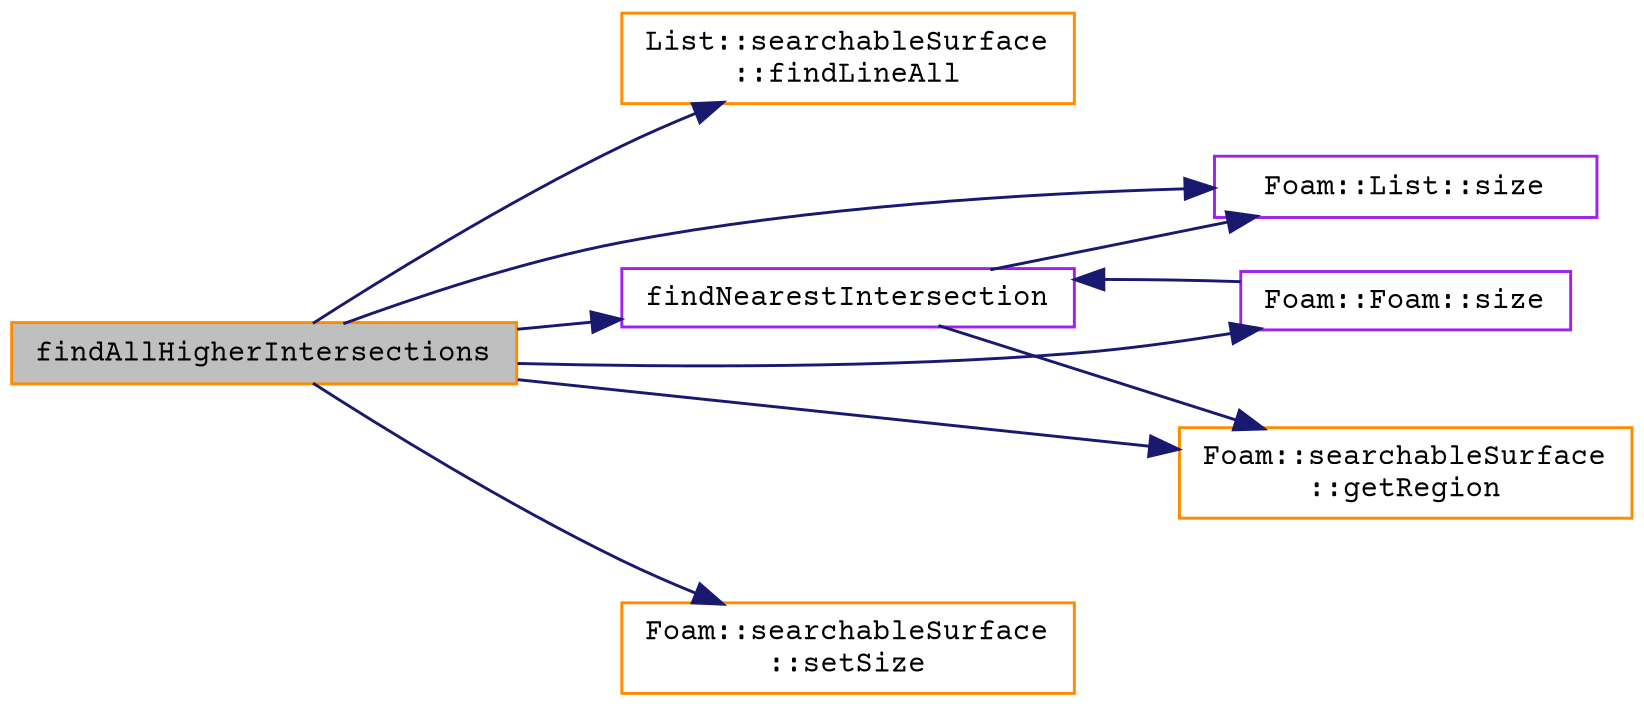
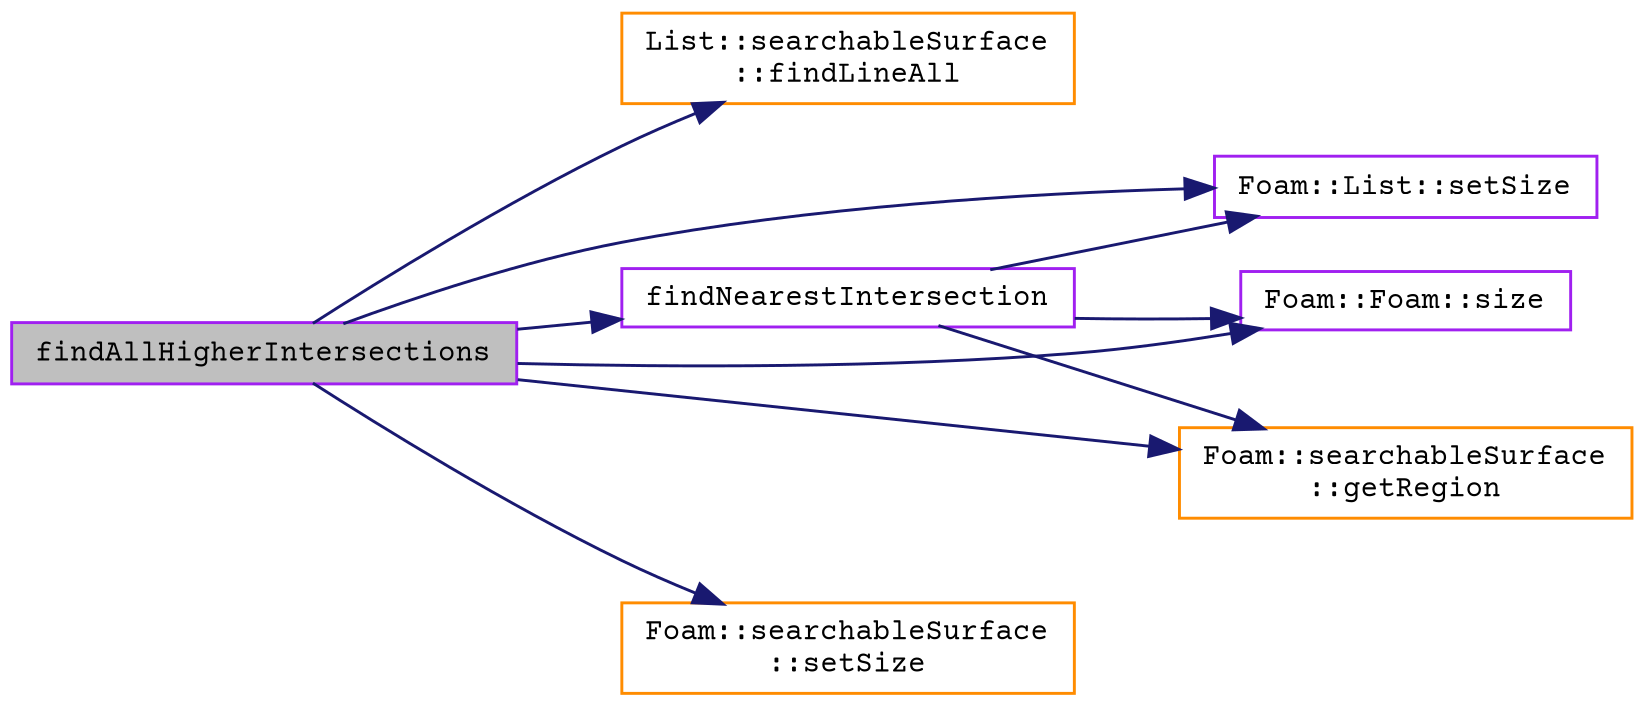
node "Foam::List::size": label "Foam::List::size" -> "Foam::List::setSize"
edge "Foam::Foam::size" -> "findNearestIntersection": reversed
node "findAllHigherIntersections": color darkorange -> purple
